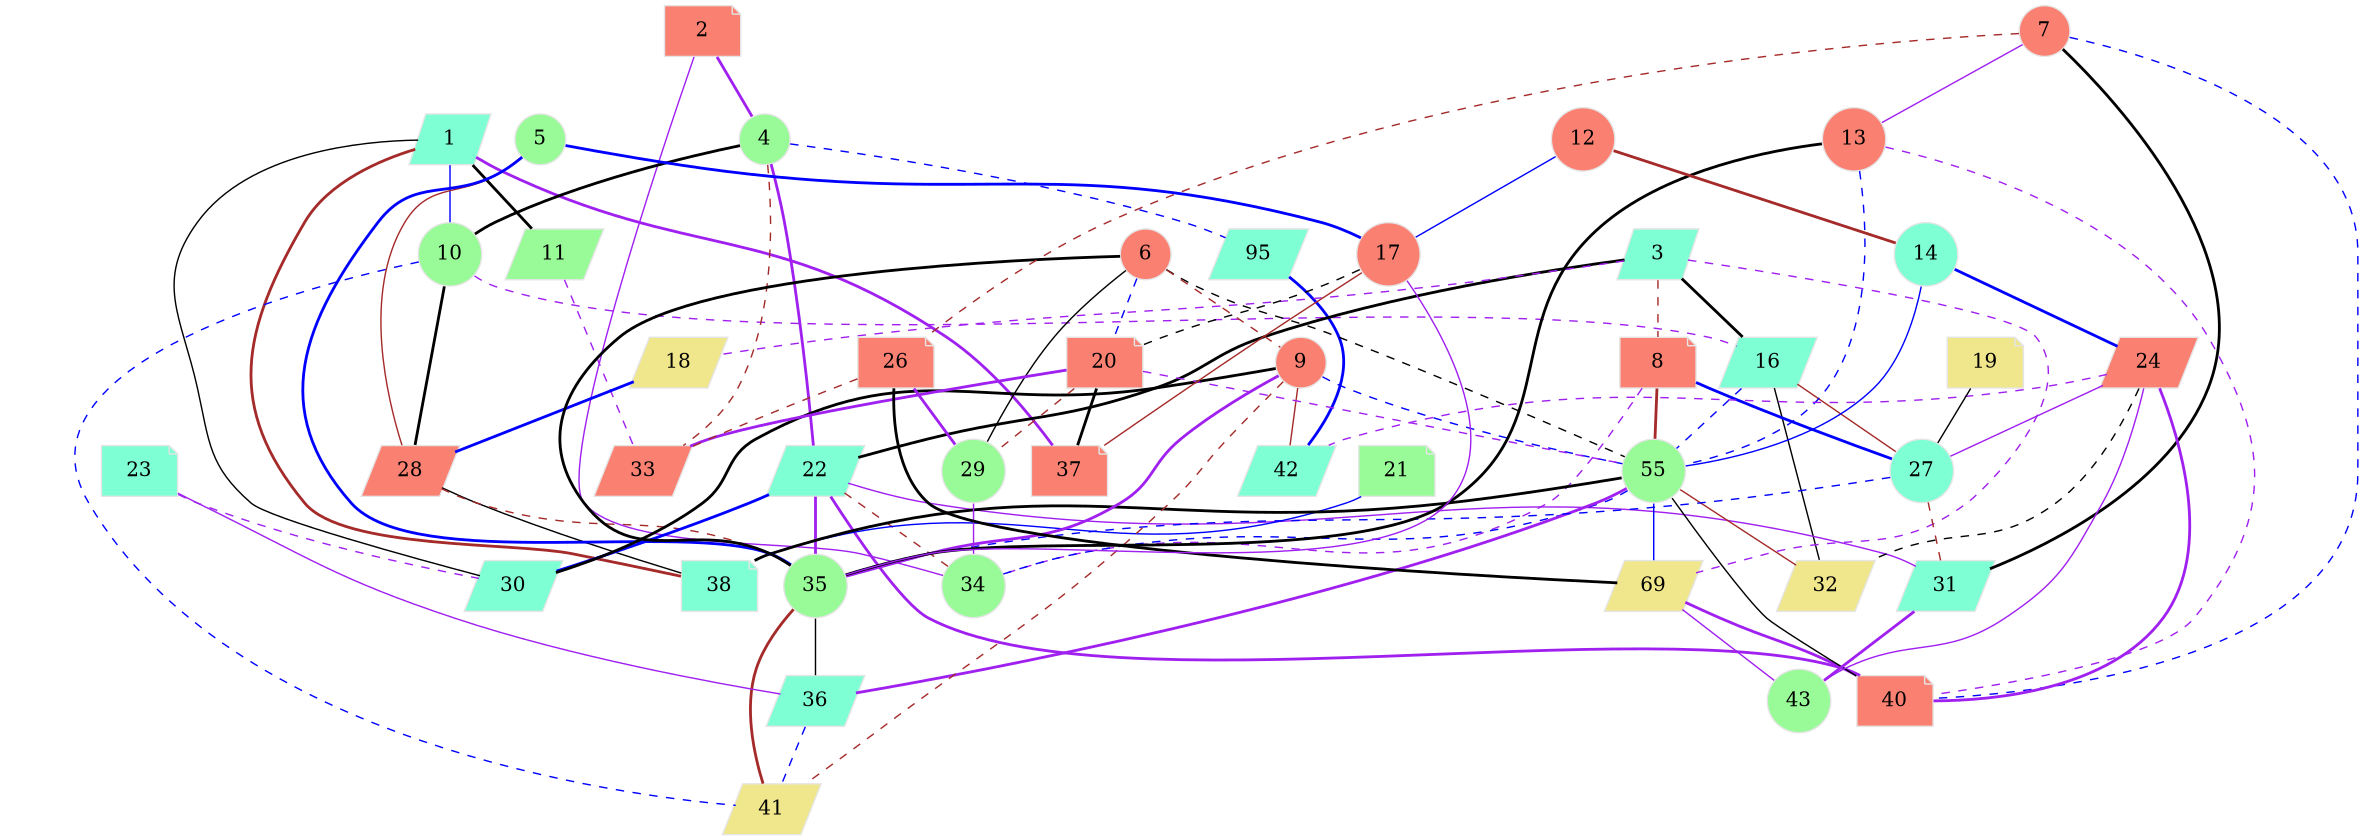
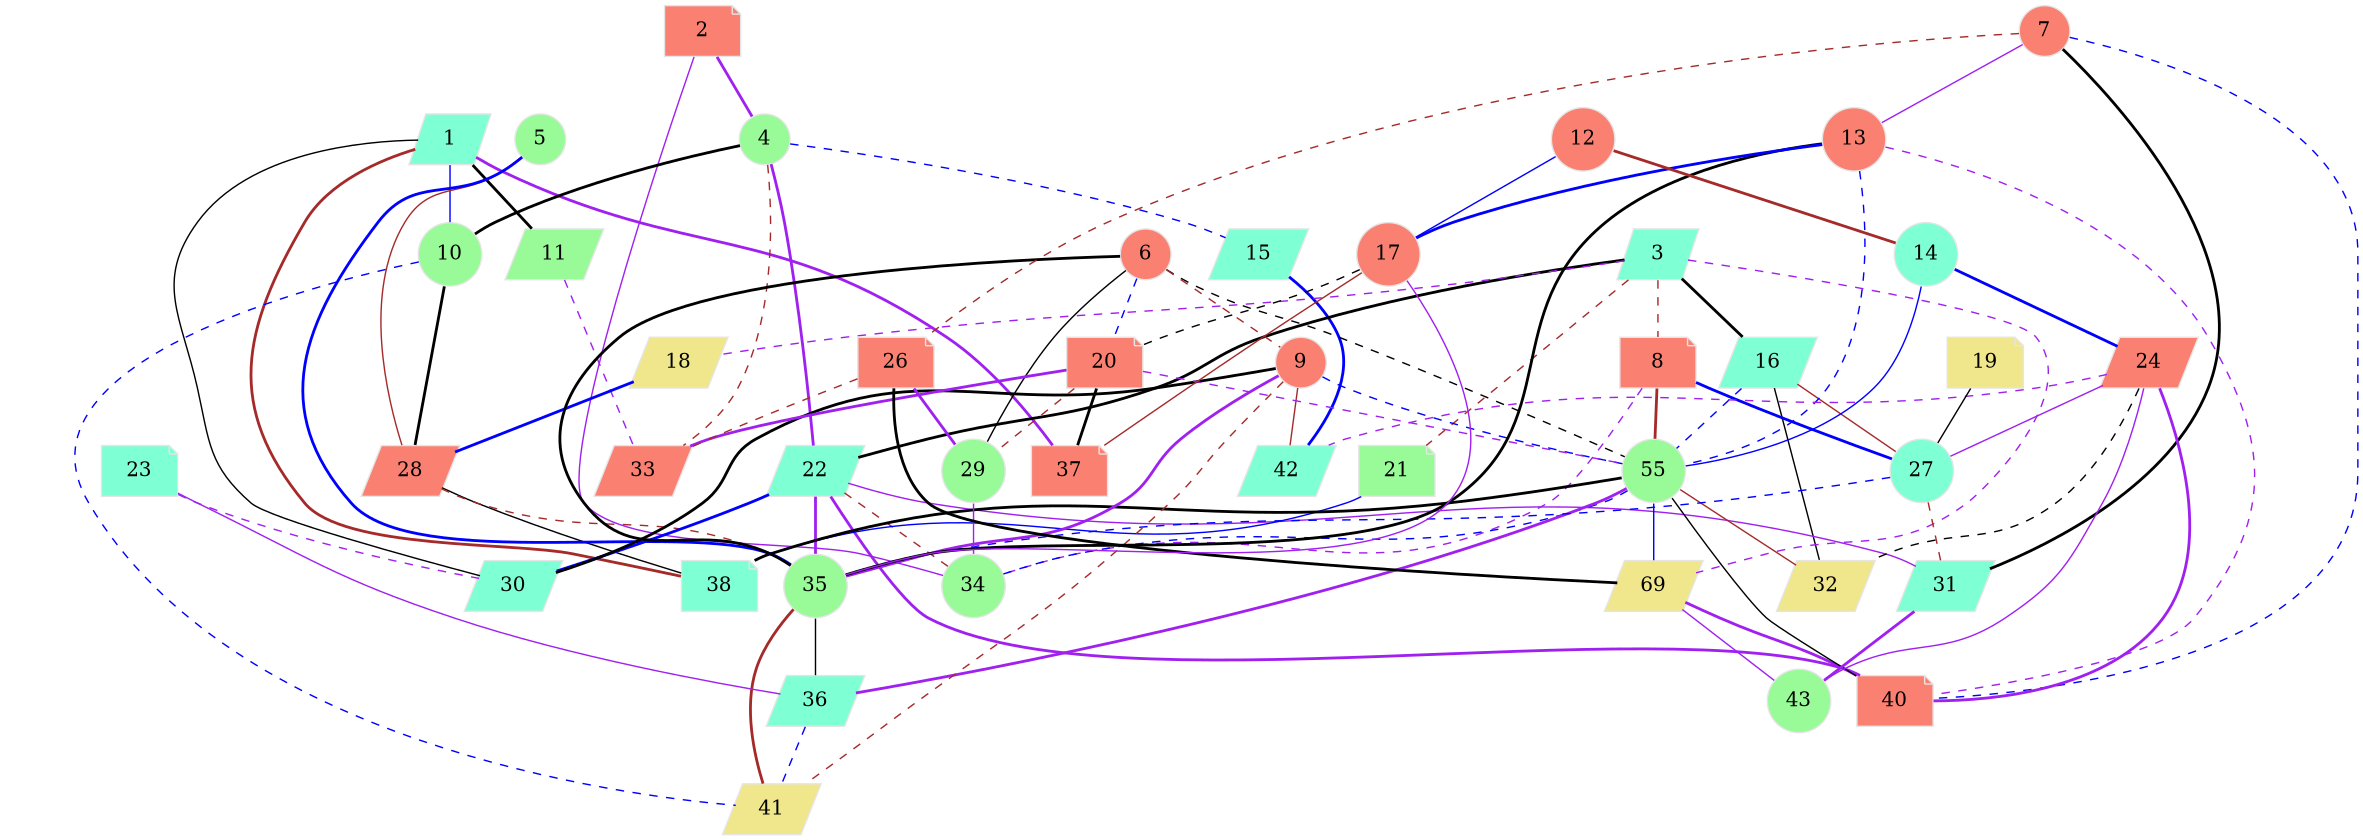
edge "5" -- "17": now "13" -- "17"
node "95": label "95" -> "15"
edge "10" -- "16": removed
edge "3" -- "21": added
